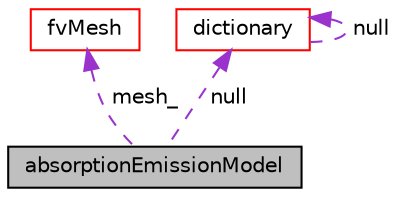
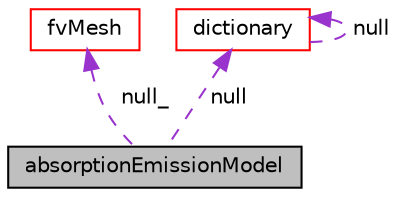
edge "absorptionEmissionModel" -> "fvMesh": label " mesh_" -> " null_"
